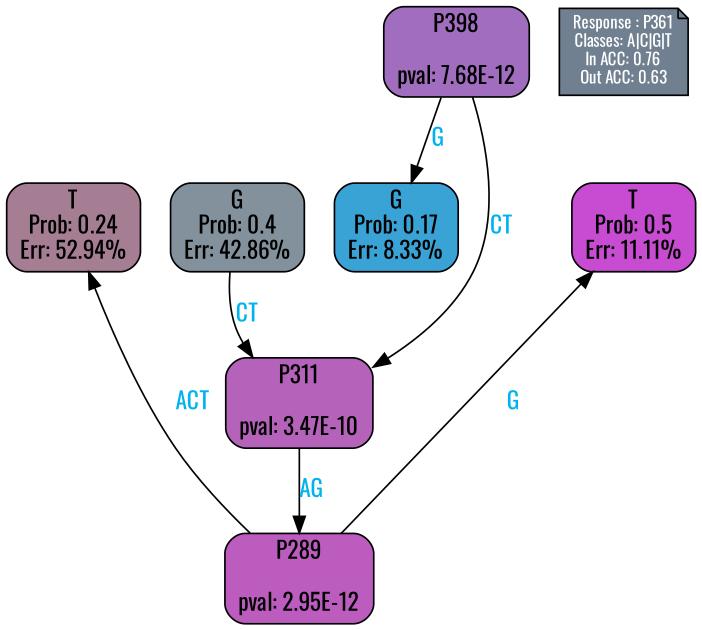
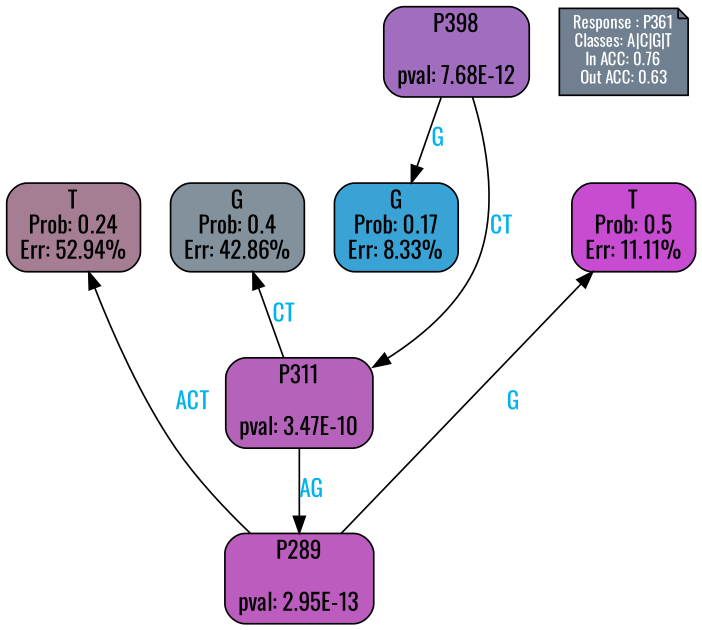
edge "G Prob: 0.4 Err: 42.86%" -> "P311 pval: 3.47E-10": reversed
node "P289 pval: 2.95E-12": label "P289 pval: 2.95E-12" -> "P289 pval: 2.95E-13"
